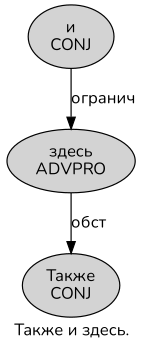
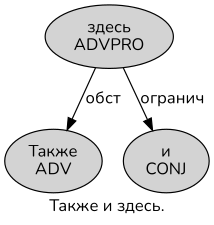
edge "и CONJ" -> "здесь ADVPRO": reversed
node "Также CONJ": label "Также CONJ" -> "Также ADV"
